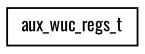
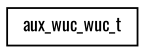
node "aux_wuc_regs_t": label "aux_wuc_regs_t" -> "aux_wuc_wuc_t"
